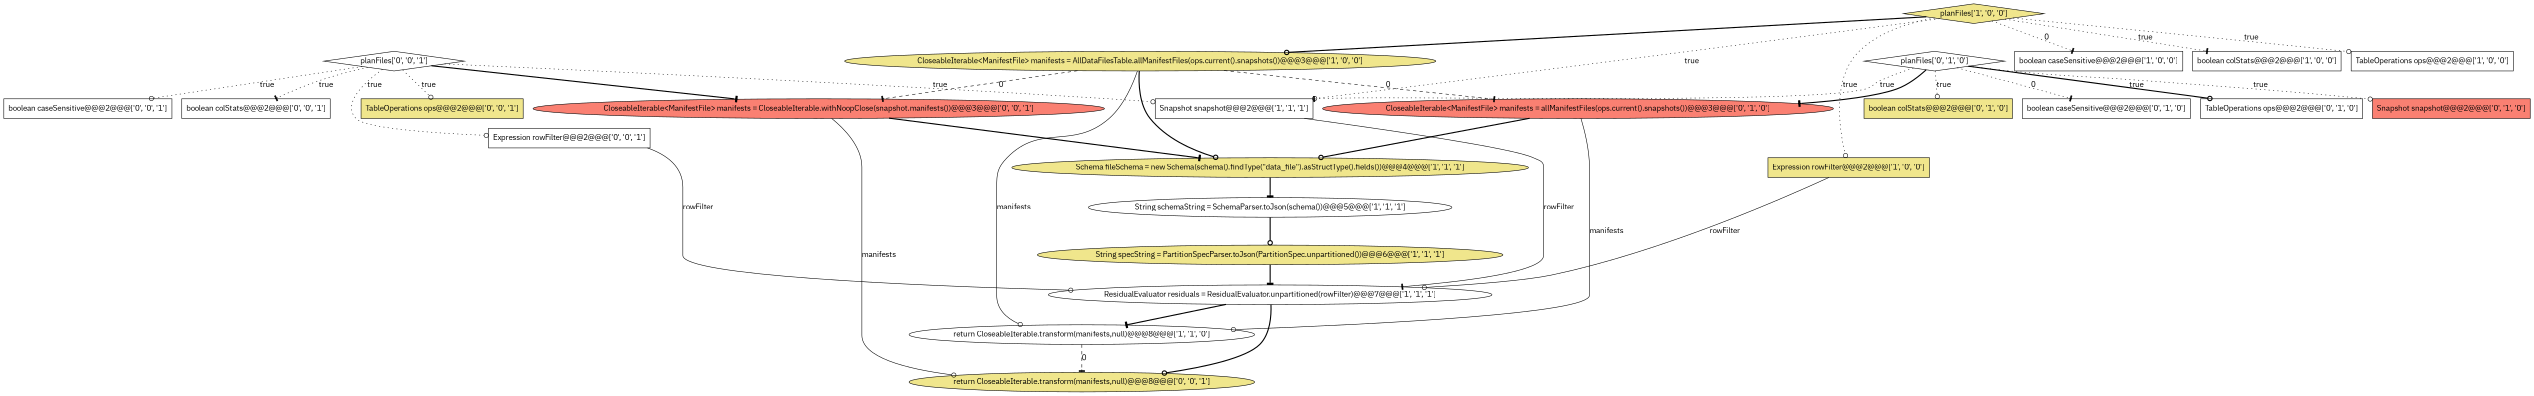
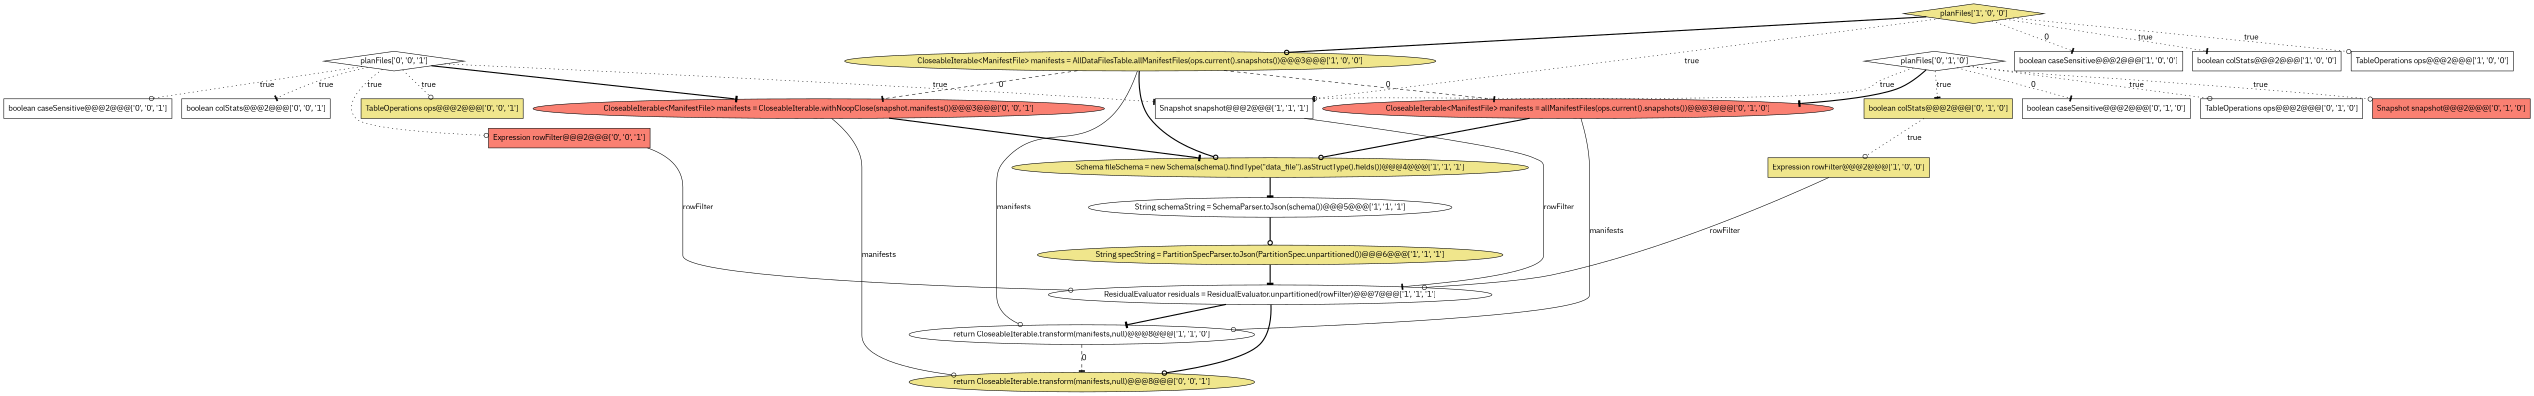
edge "planFiles['1', '0', '0']" -> "Expression rowFilter@@@2@@@['1', '0', '0']": now "boolean colStats@@@2@@@['0', '1', '0']" -> "Expression rowFilter@@@2@@@['1', '0', '0']"
edge "planFiles['0', '0', '1']" -> "Snapshot snapshot@@@2@@@['1', '1', '1']": arrowhead odot -> tee
edge "planFiles['0', '1', '0']" -> "TableOperations ops@@@2@@@['0', '1', '0']": style bold -> dotted
edge "planFiles['0', '1', '0']" -> "boolean colStats@@@2@@@['0', '1', '0']": arrowhead odot -> tee
node "Expression rowFilter@@@2@@@['0', '0', '1']": fillcolor white -> salmon
